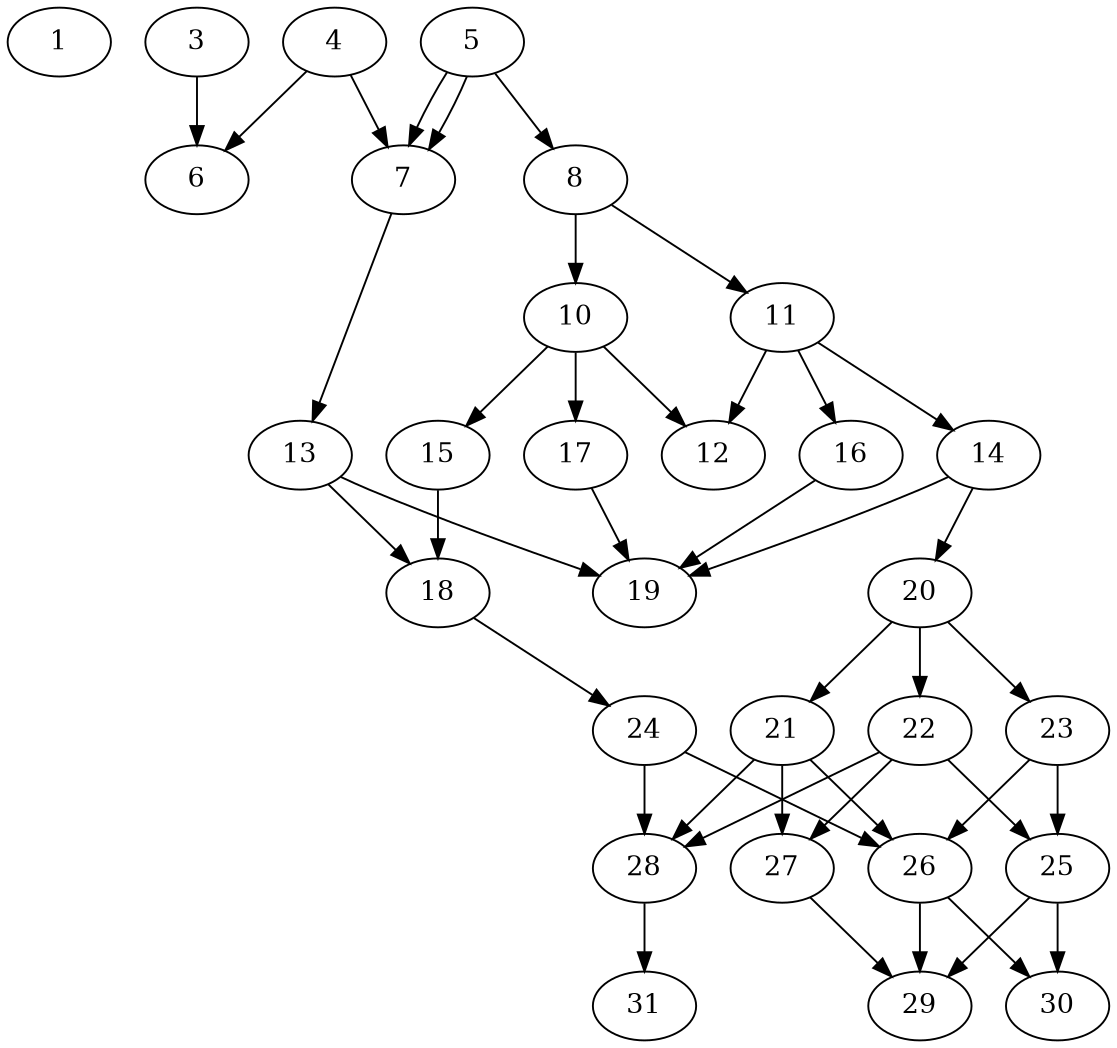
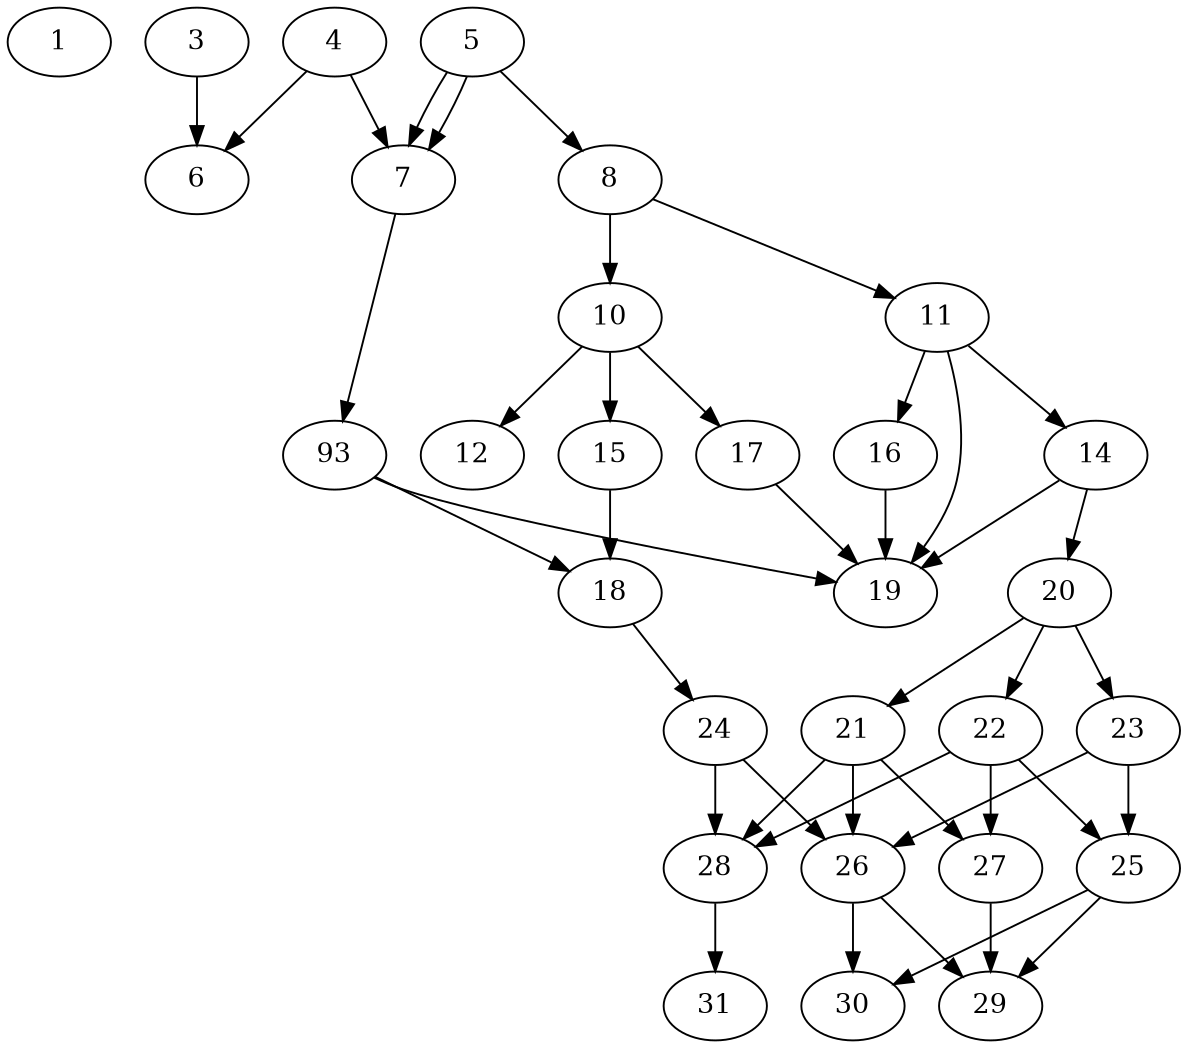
edge "11" -> "12": now "11" -> "19"
node "13": label "13" -> "93"
